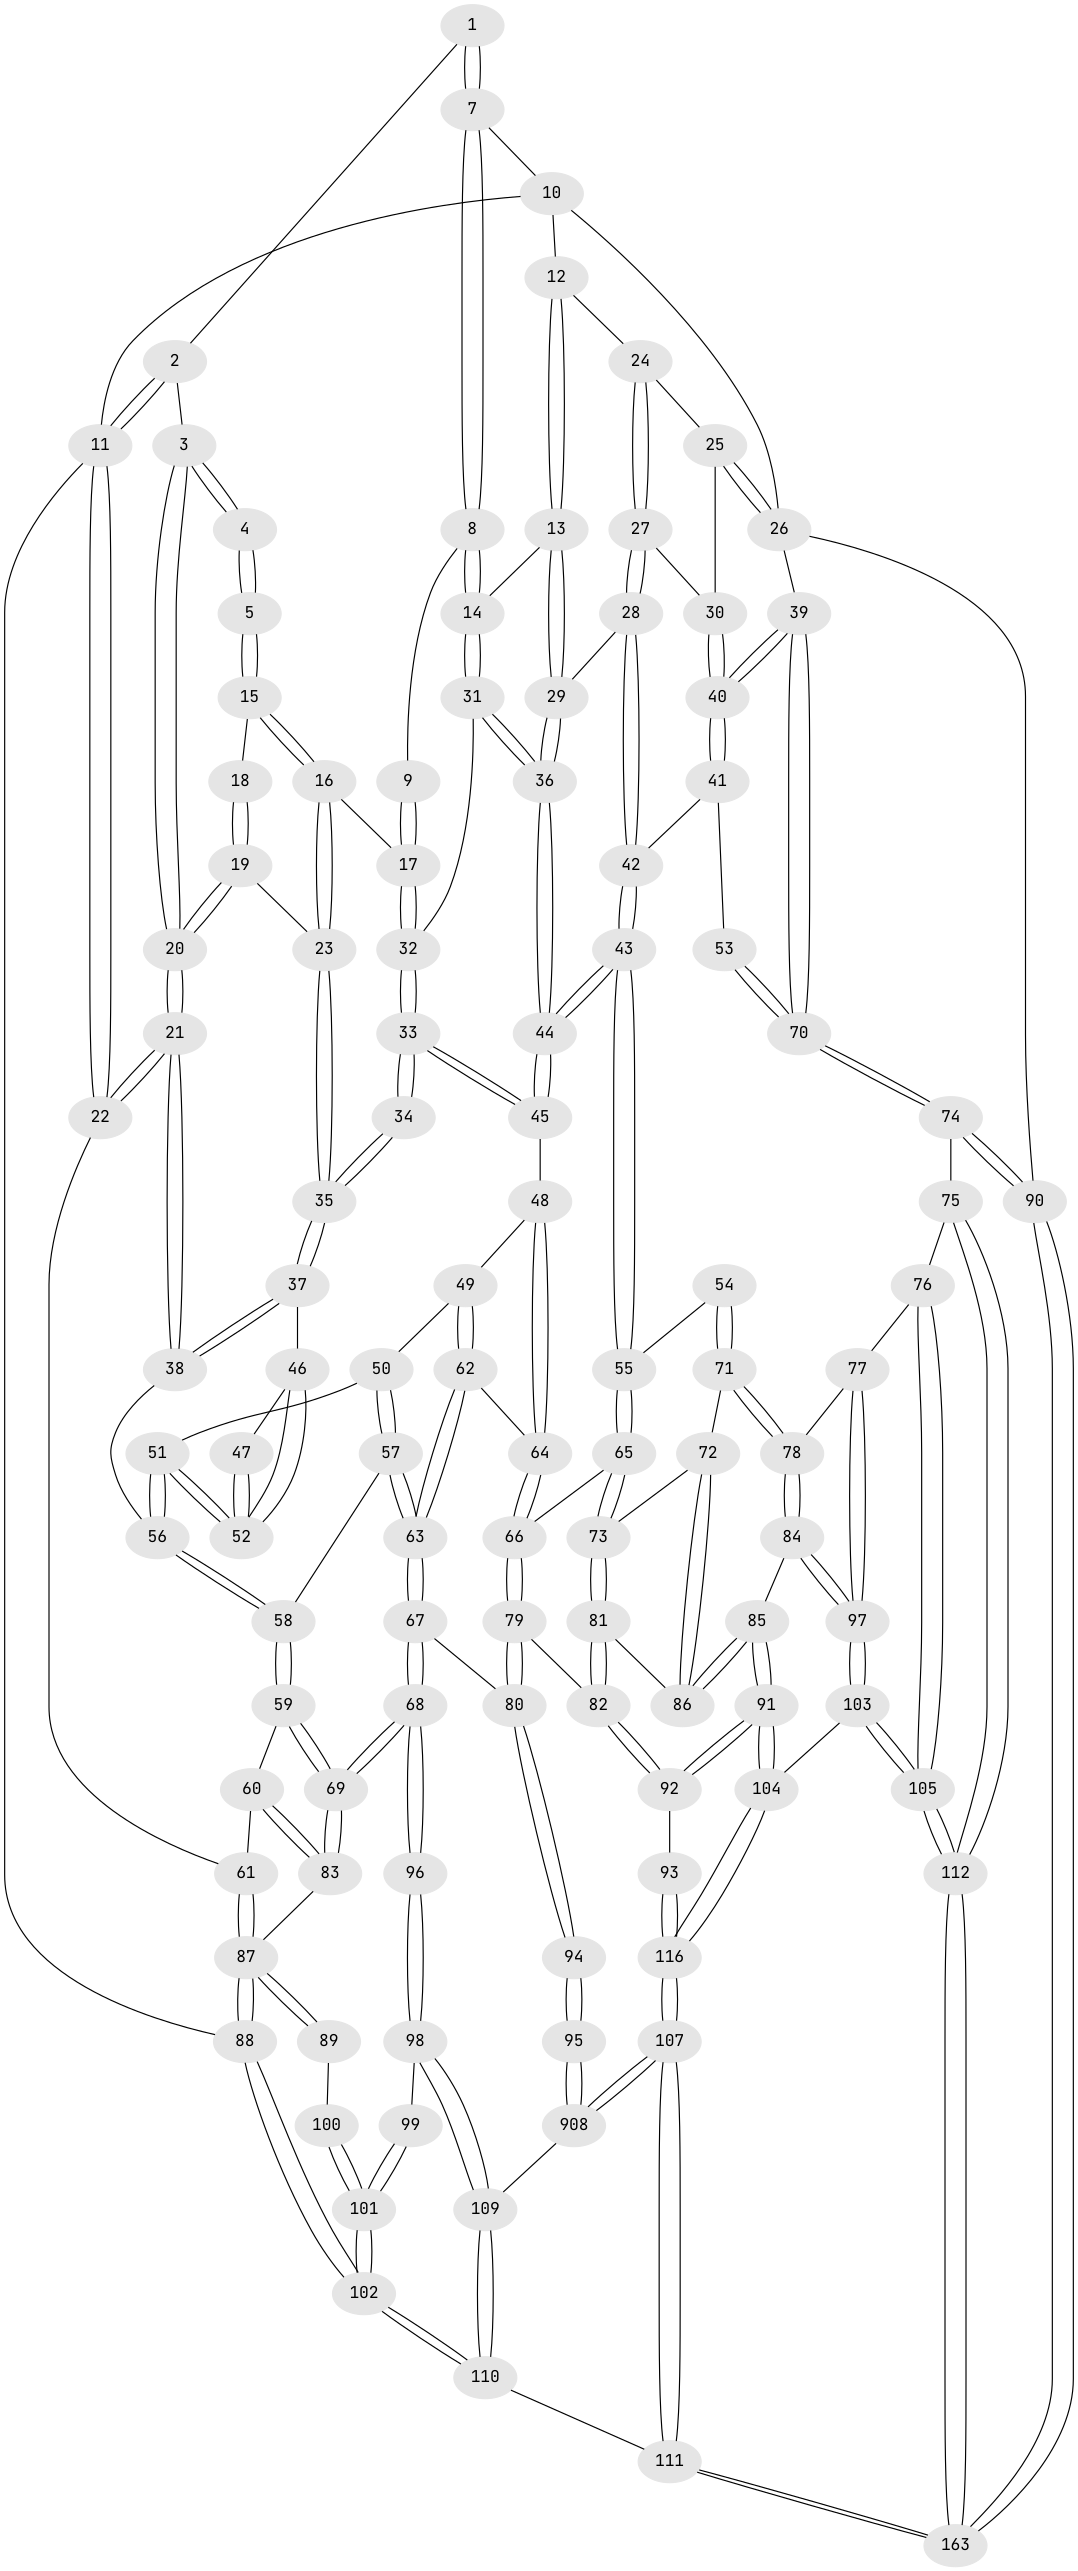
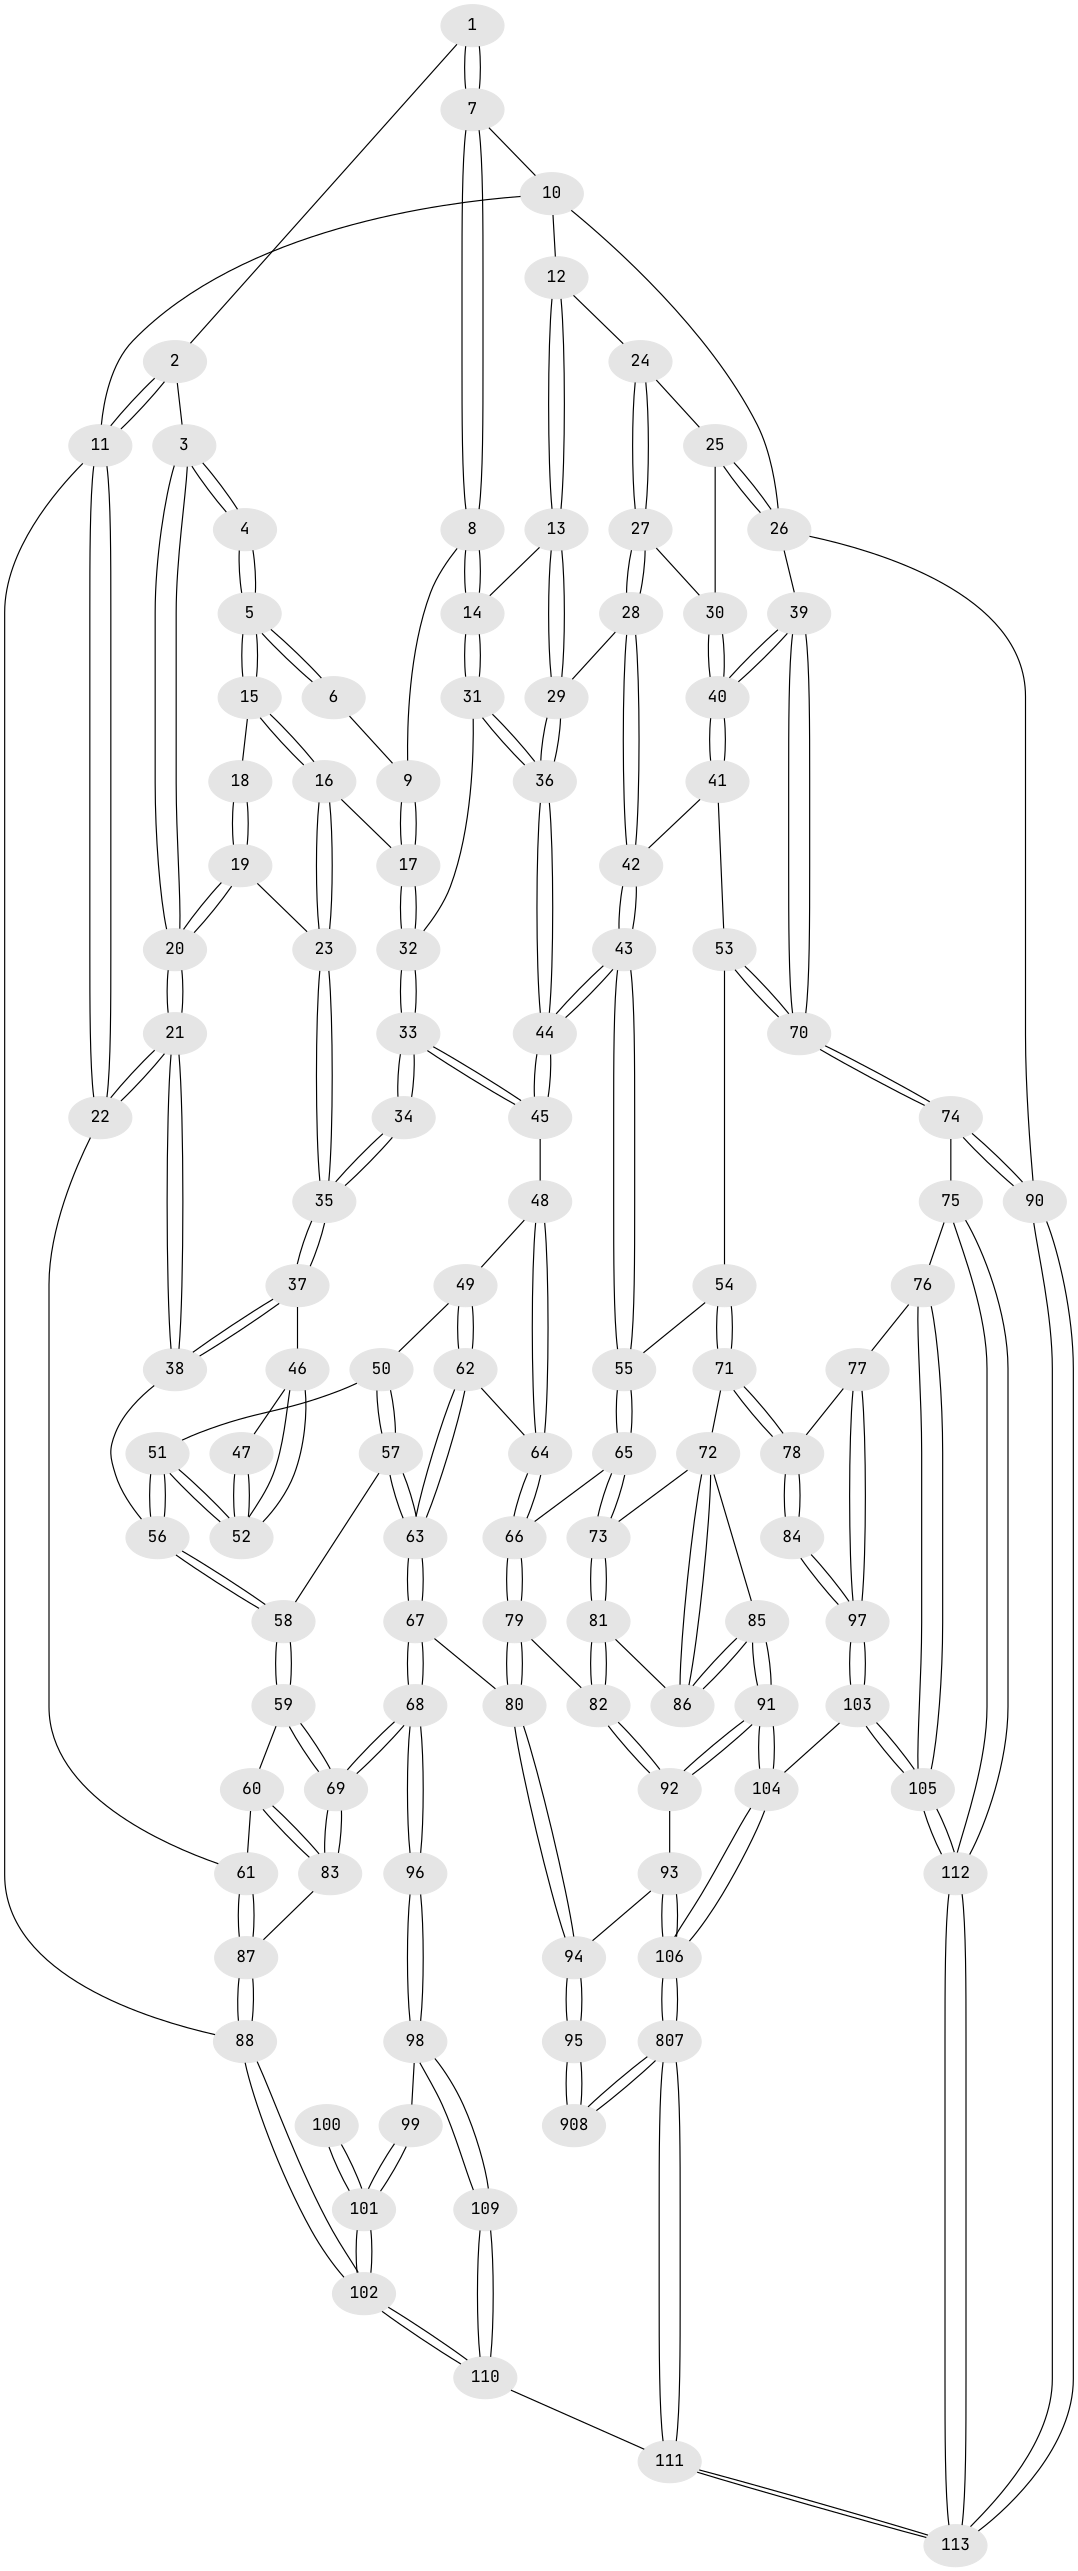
node "6": added
edge "53" -- "54": added
edge "84" -- "85": now "72" -- "85"
edge "93" -- "94": added
node "116": label "116" -> "106"
node "89": removed
node "107": label "107" -> "807"
edge "908" -- "109": removed
node "163": label "163" -> "113"
